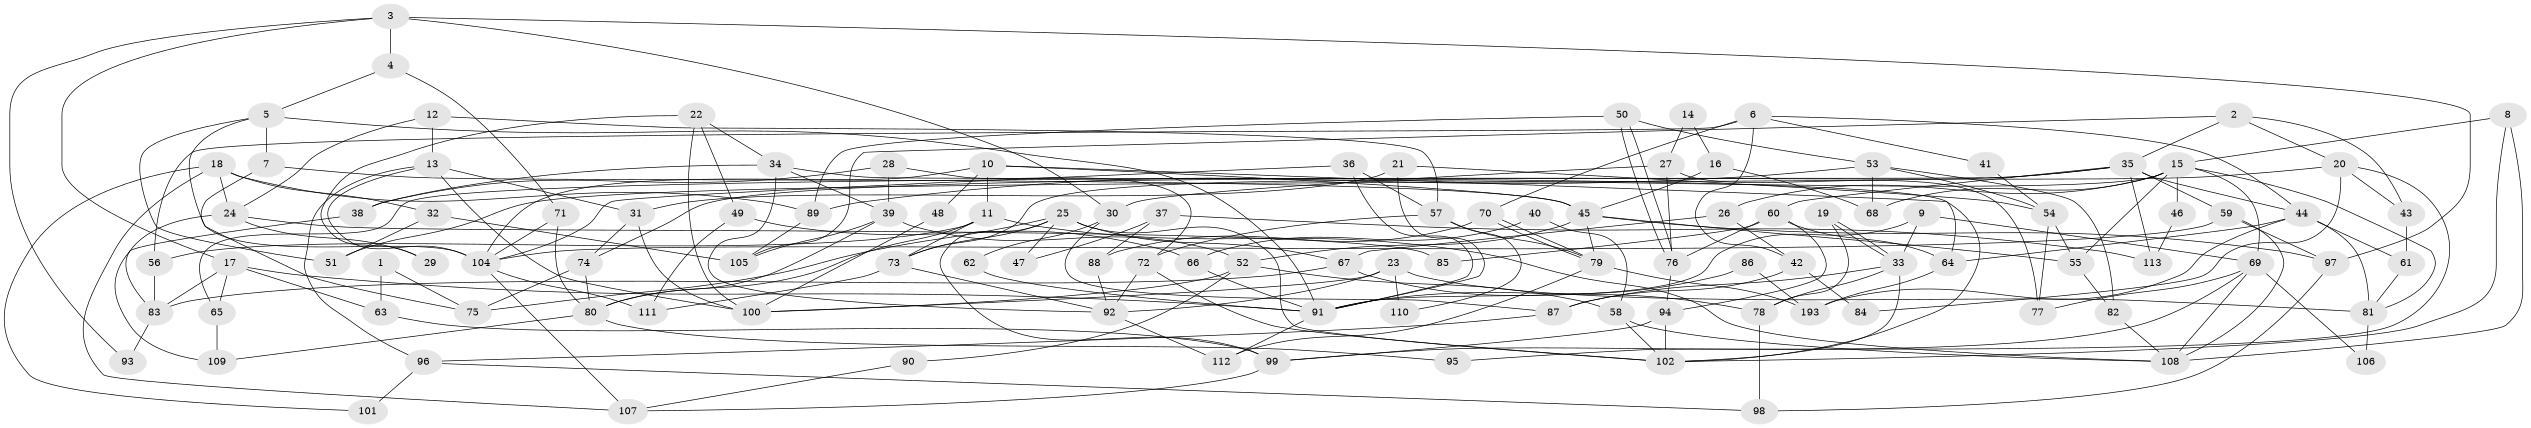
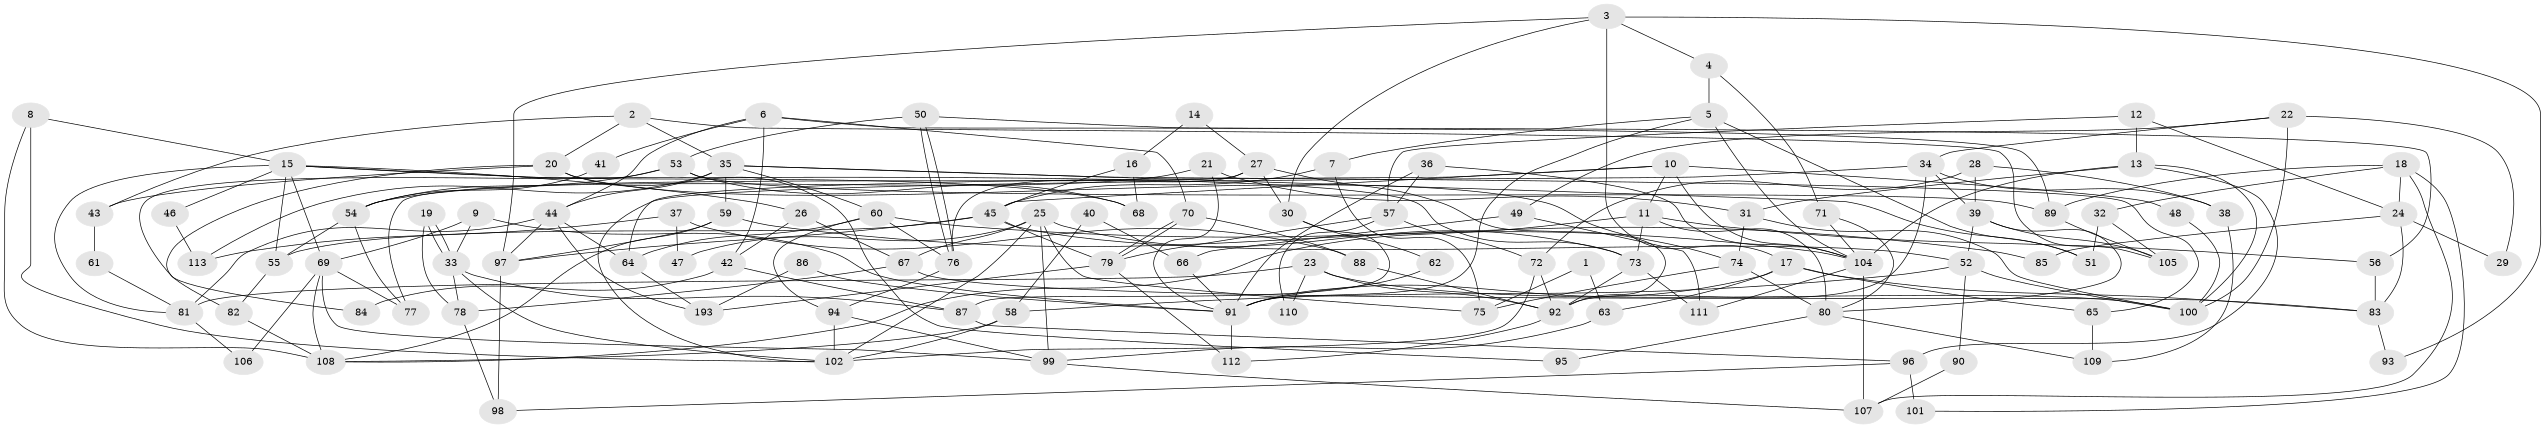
edge "27" -- "92": added
edge "44" -- "61": now "44" -- "97"
